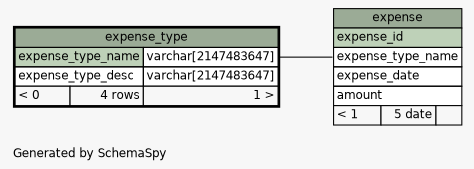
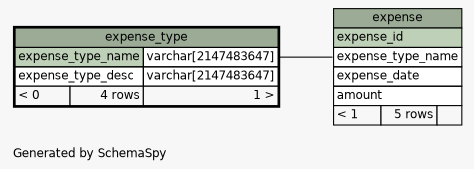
node "expense": text "5 date" -> "5 rows"
